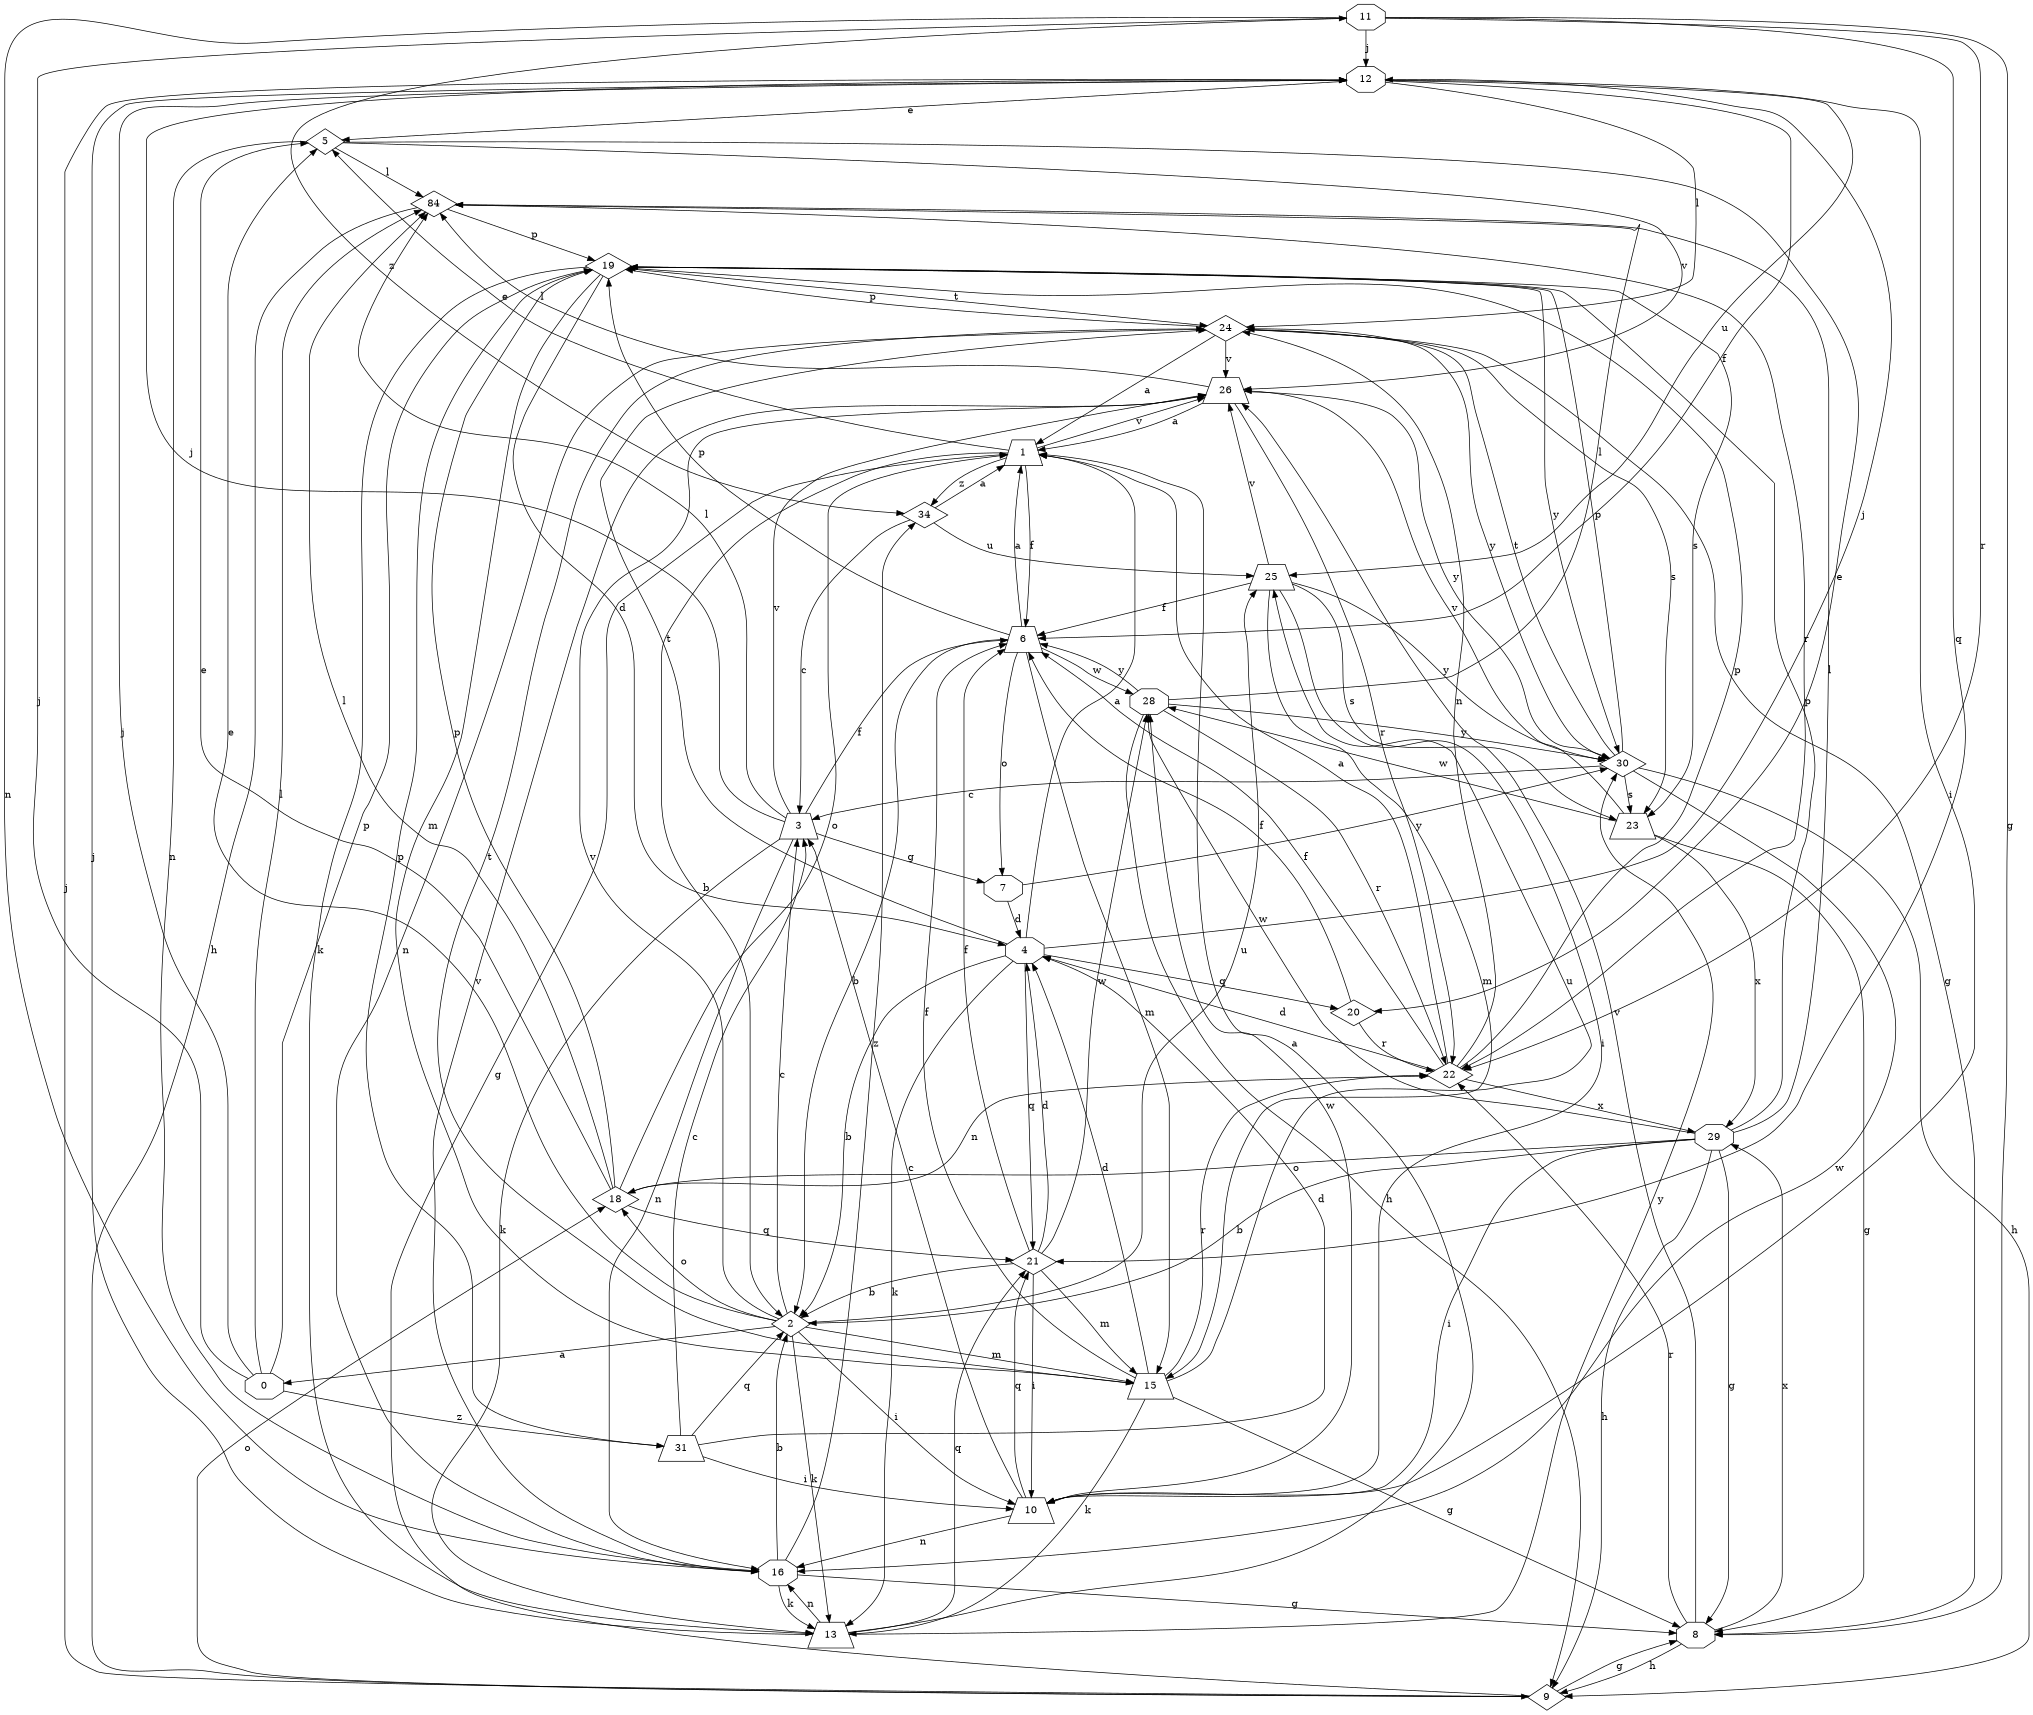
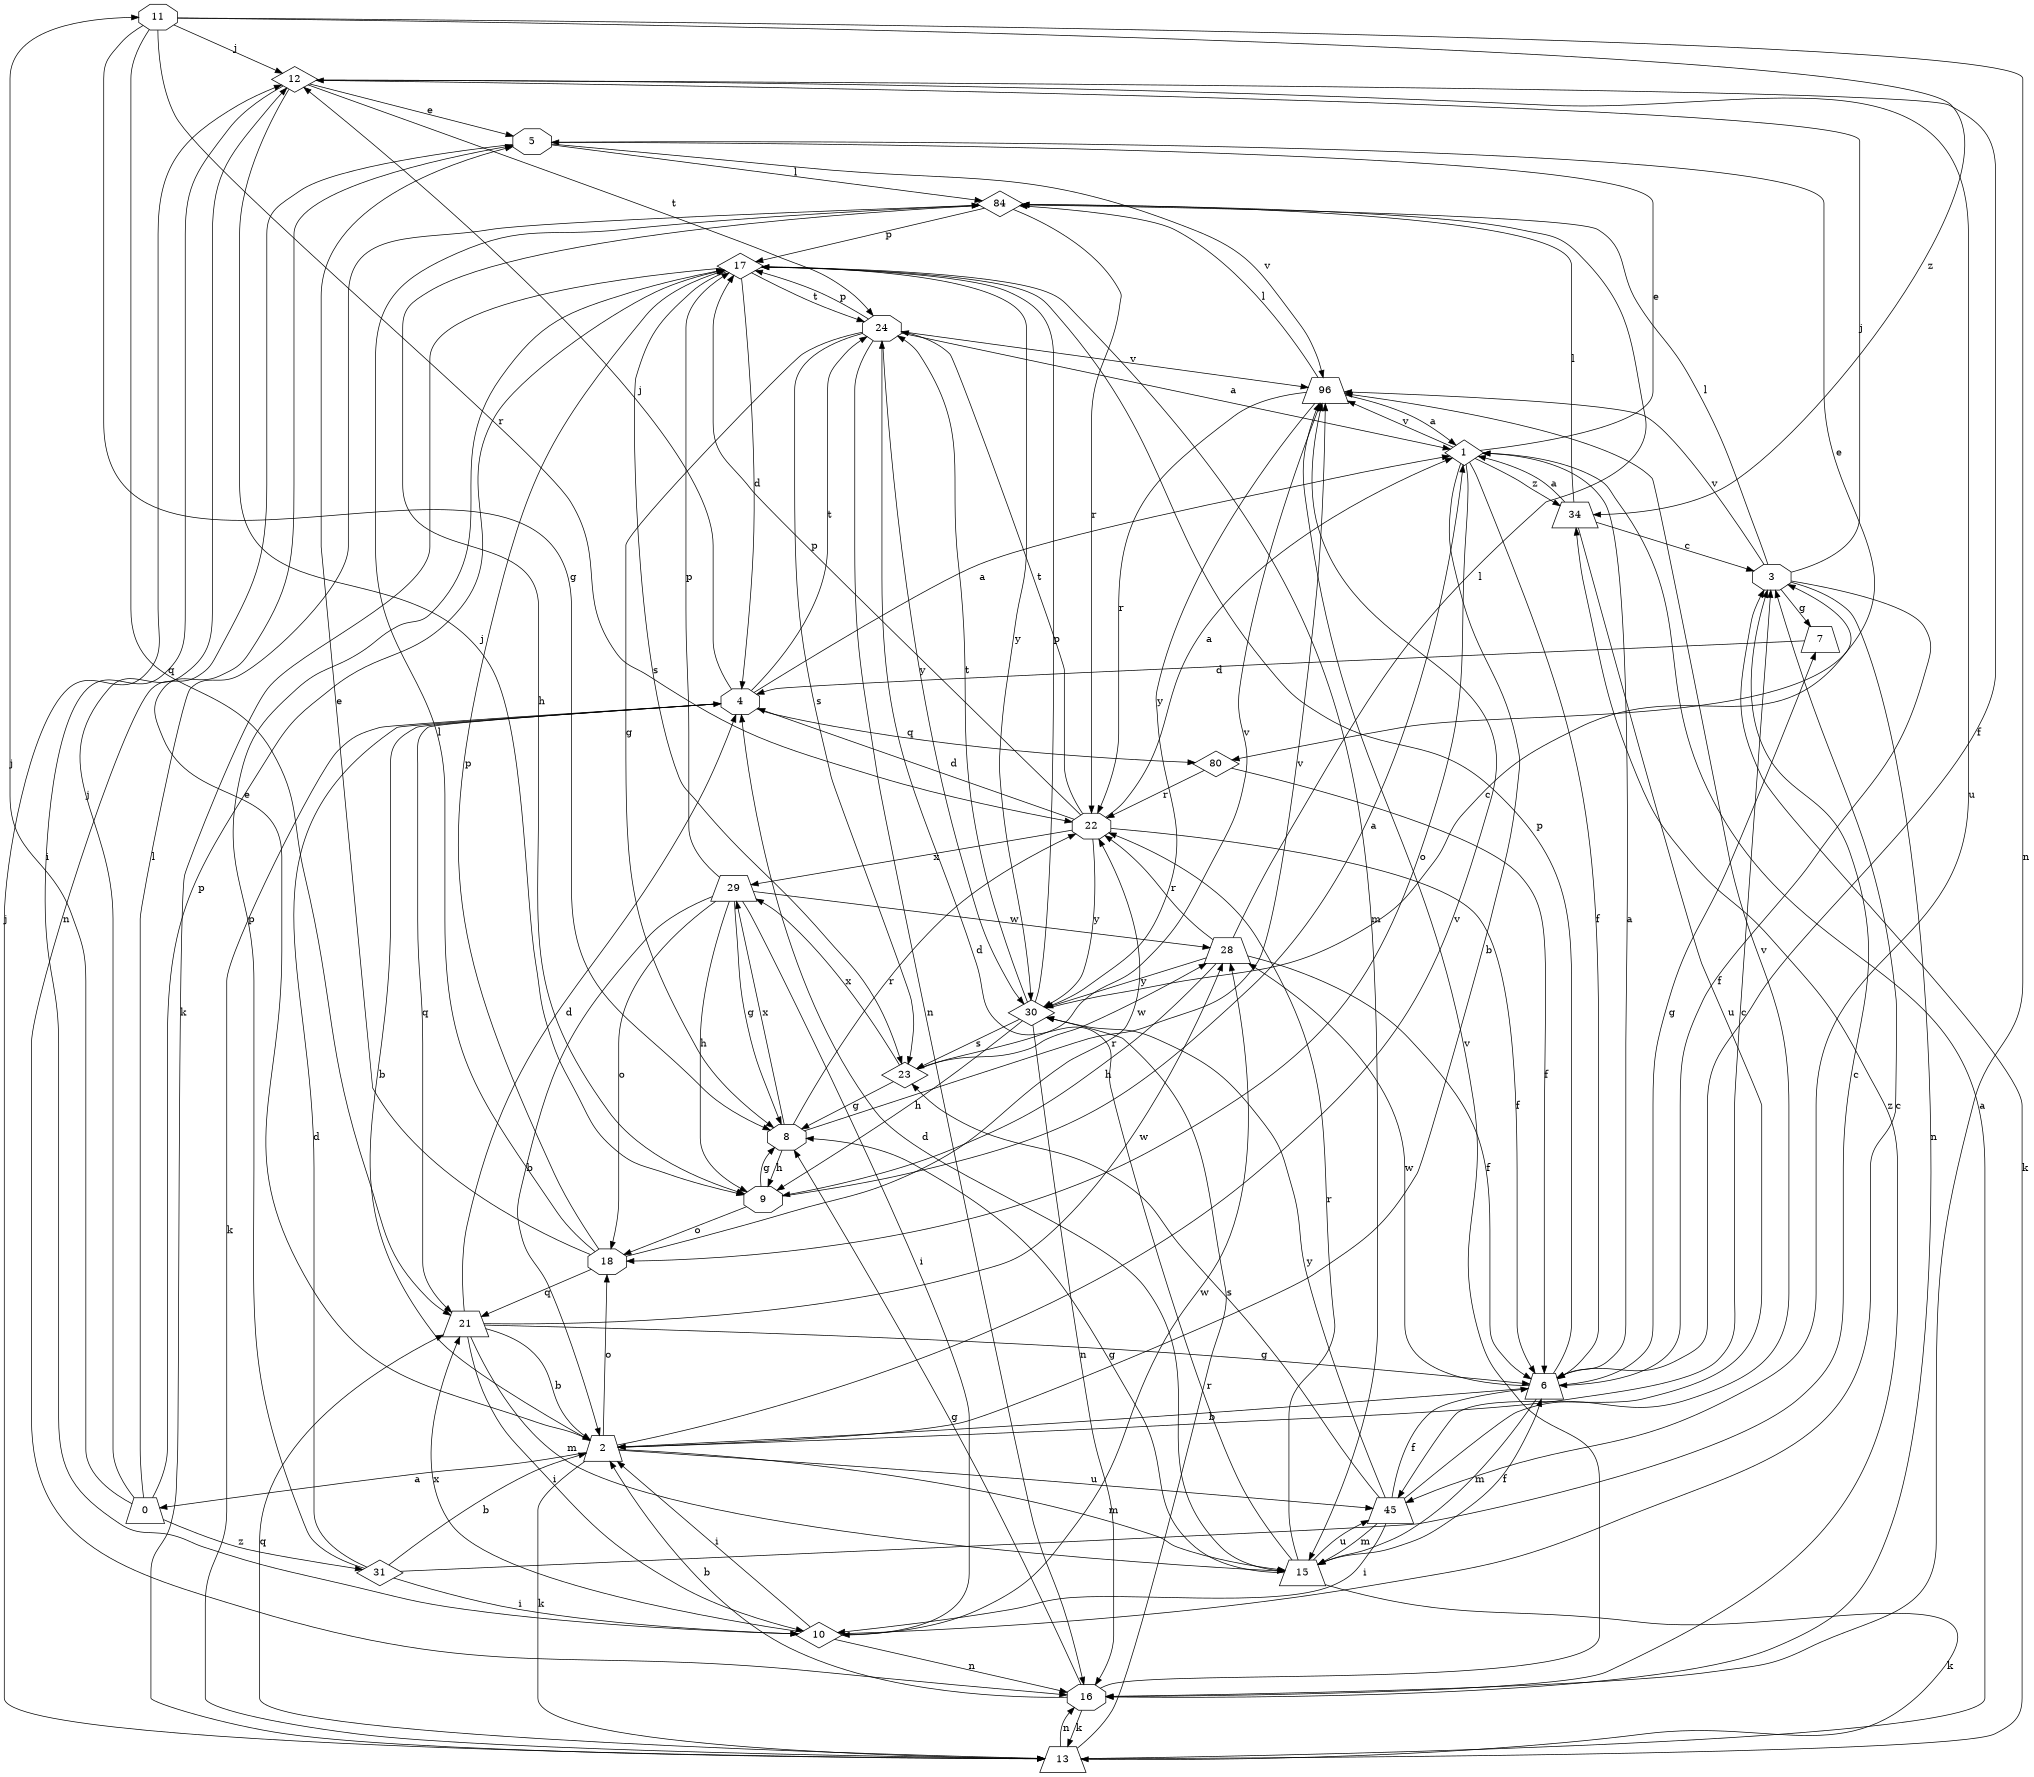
node "12": shape octagon -> diamond
node "5": shape diamond -> octagon
edge "12" -> "24": label "l" -> "t"
edge "29" -> "84": now "34" -> "84"
node "19": label "19" -> "17"
node "24": shape diamond -> octagon
node "26": label "26" -> "96"
node "1": shape trapezium -> diamond
node "34": shape diamond -> trapezium
node "25": label "25" -> "45"
edge "28" -> "6": label "y" -> "f"
node "28": shape octagon -> trapezium
edge "22" -> "24": label "n" -> "t"
edge "6" -> "7": label "o" -> "g"
edge "18" -> "1": reversed
node "3": shape trapezium -> octagon
node "23": shape trapezium -> diamond
edge "7" -> "30": now "22" -> "30"
edge "15" -> "24": label "t" -> "d"
node "7": shape octagon -> trapezium
edge "21" -> "6": label "f" -> "g"
edge "9" -> "12": reversed
node "20": label "20" -> "80"
edge "9" -> "1": label "g" -> "a"
node "22": shape diamond -> octagon
edge "18" -> "22": label "n" -> "r"
node "29": shape octagon -> trapezium
edge "30" -> "16": label "w" -> "n"
node "18": shape diamond -> octagon
edge "13" -> "30": label "y" -> "r"
node "21": shape diamond -> trapezium
node "2": shape diamond -> trapezium
edge "3" -> "13": reversed
node "0": shape octagon -> trapezium
edge "31" -> "2": label "q" -> "b"
edge "10" -> "21": label "q" -> "x"
edge "2" -> "10": reversed
node "31": shape trapezium -> diamond
node "10": shape trapezium -> diamond
node "9": shape diamond -> octagon
